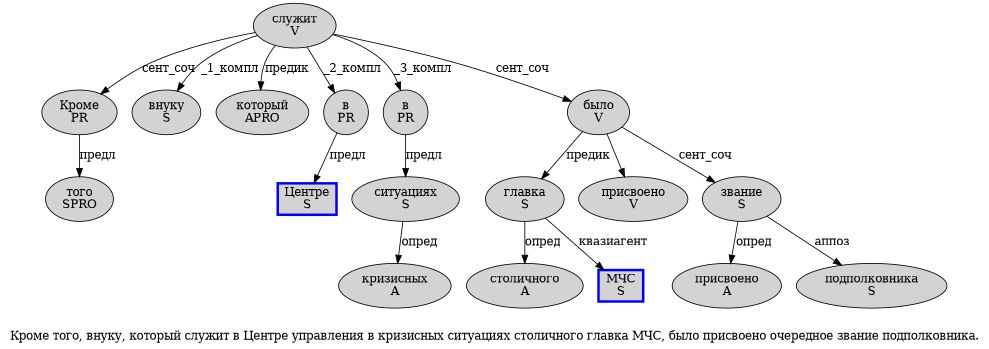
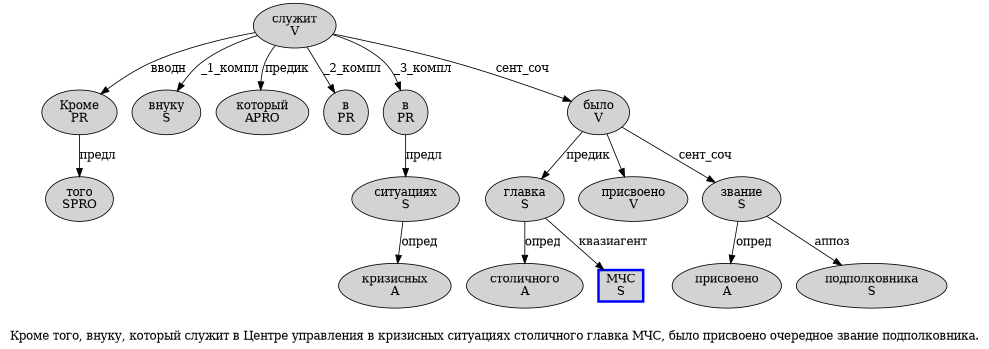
edge "служит V" -> "Кроме PR": label "сент_соч" -> "вводн"
node "Центре S": removed
